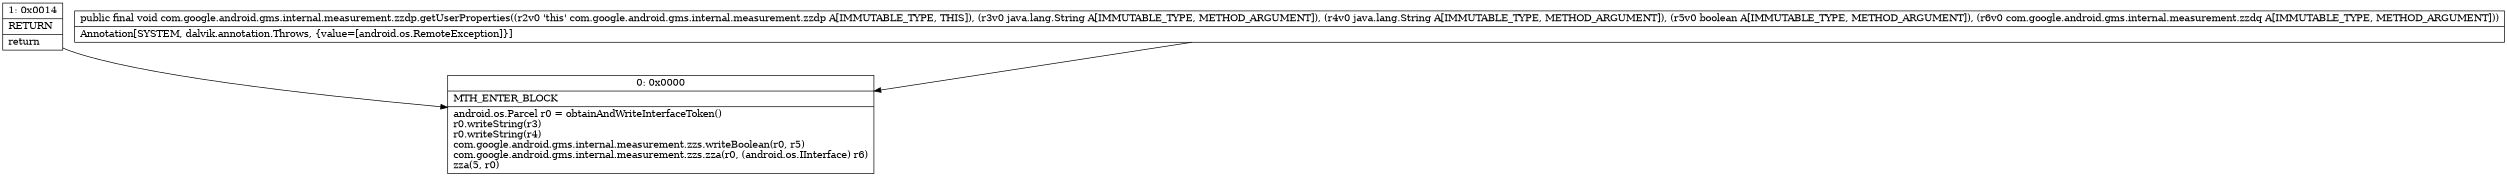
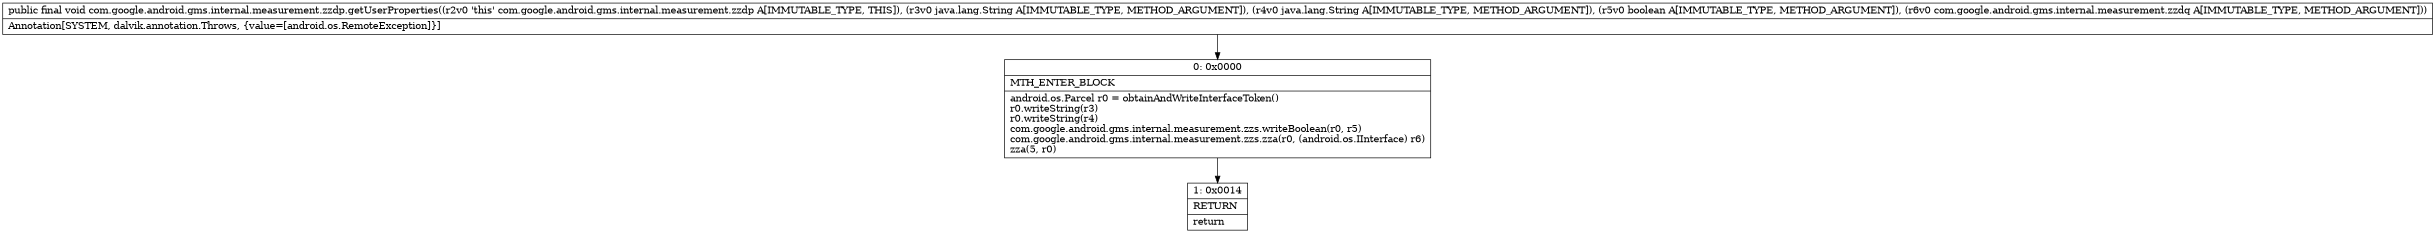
edge "1: 0x0014" -> "0: 0x0000": reversed
